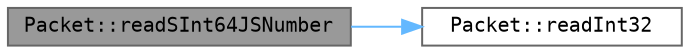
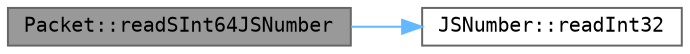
node "Packet::readInt32": label "Packet::readInt32" -> "JSNumber::readInt32"
